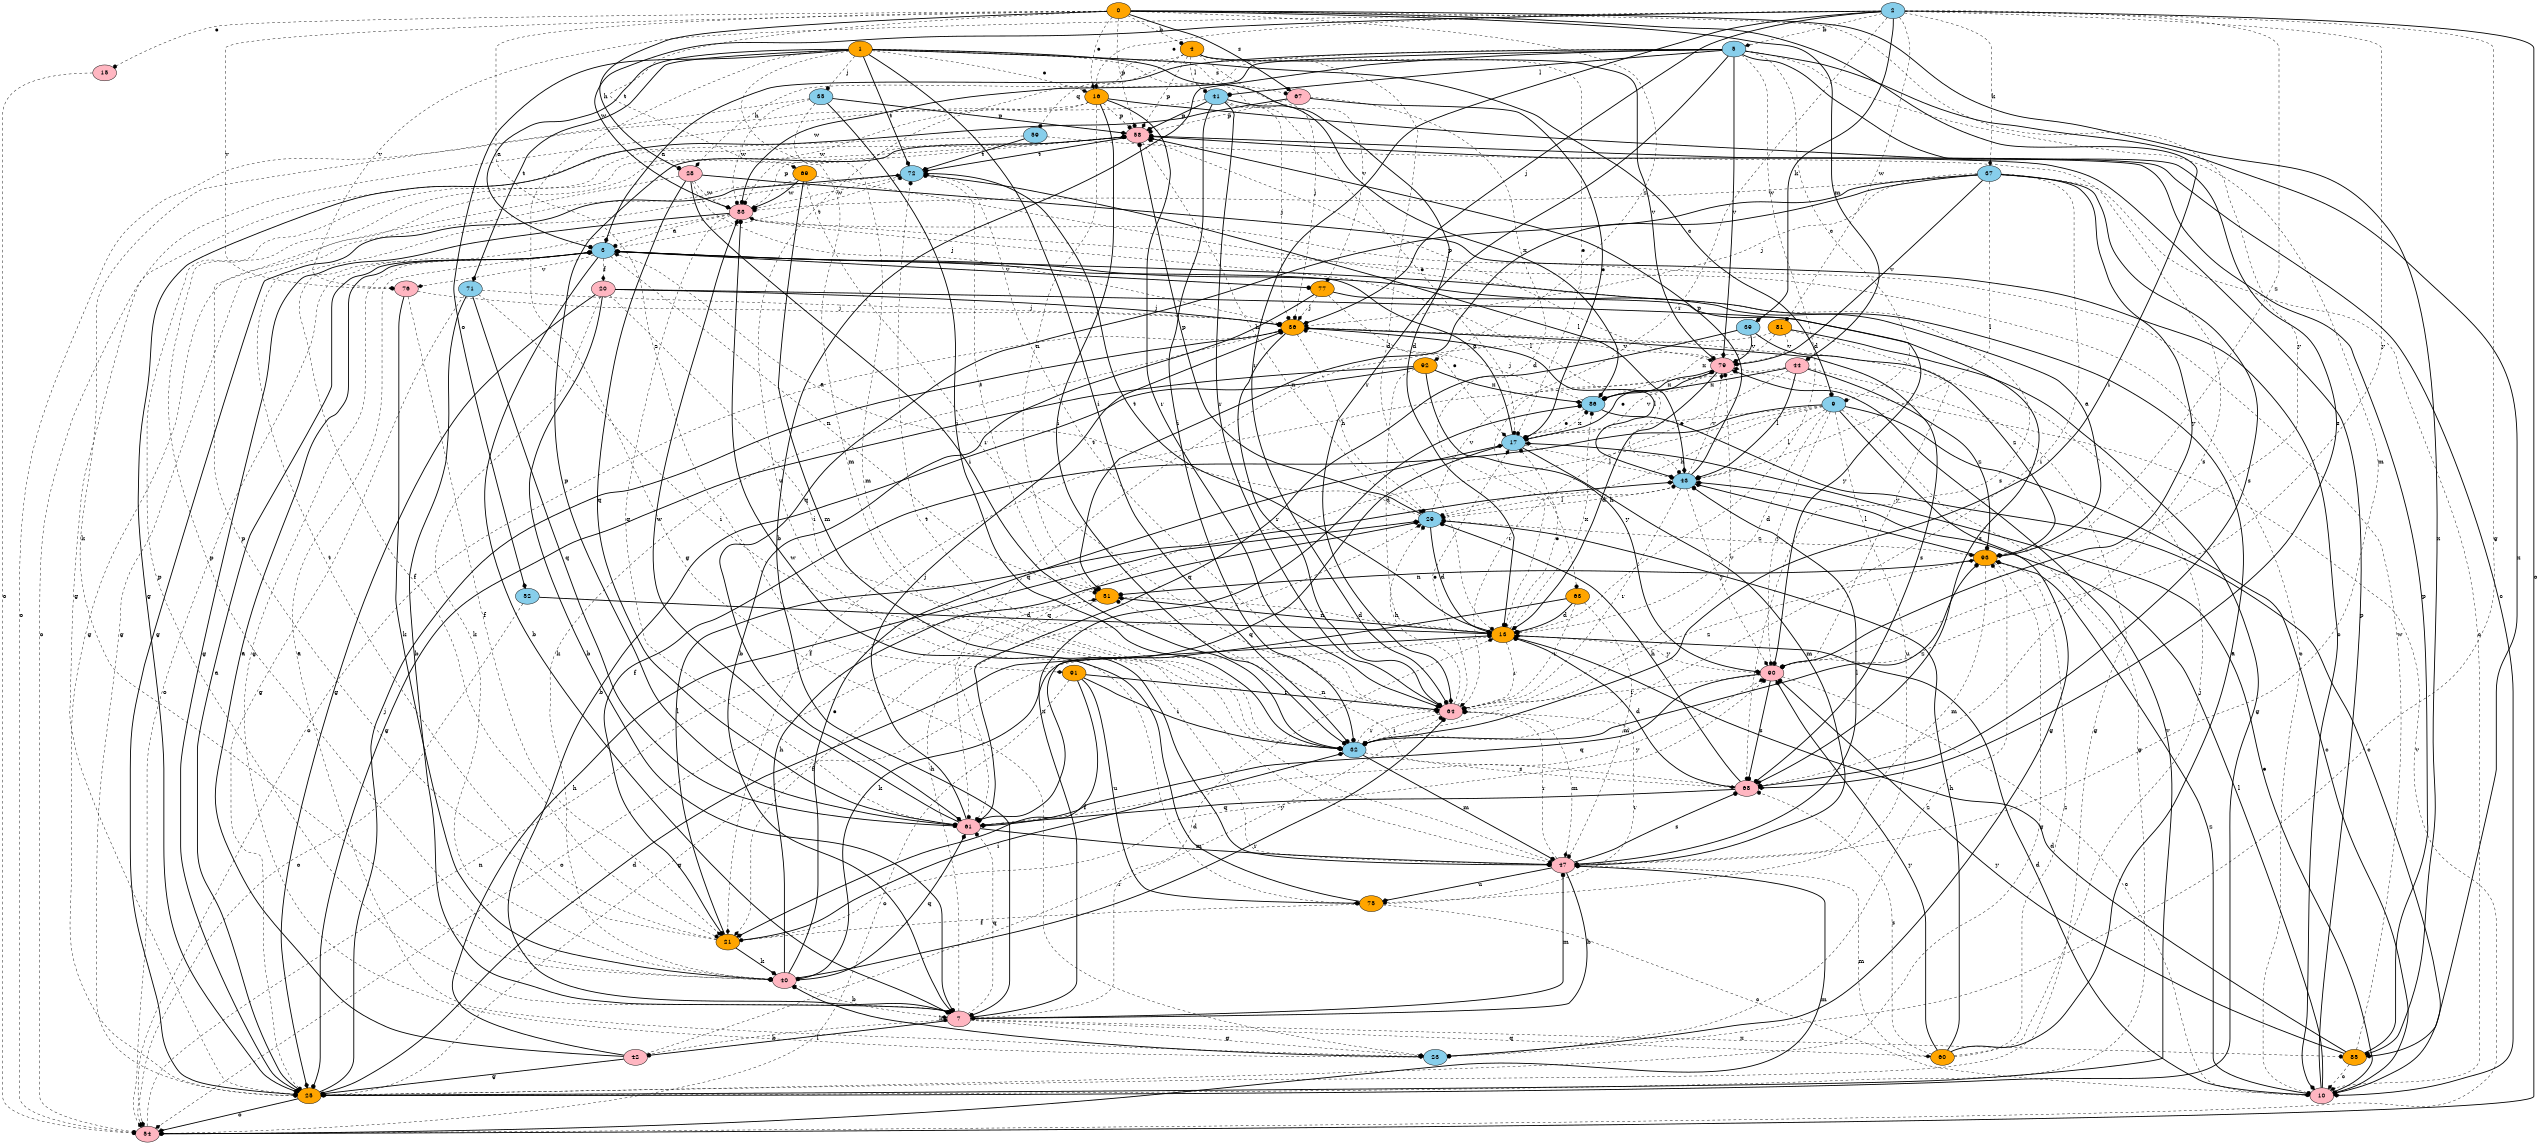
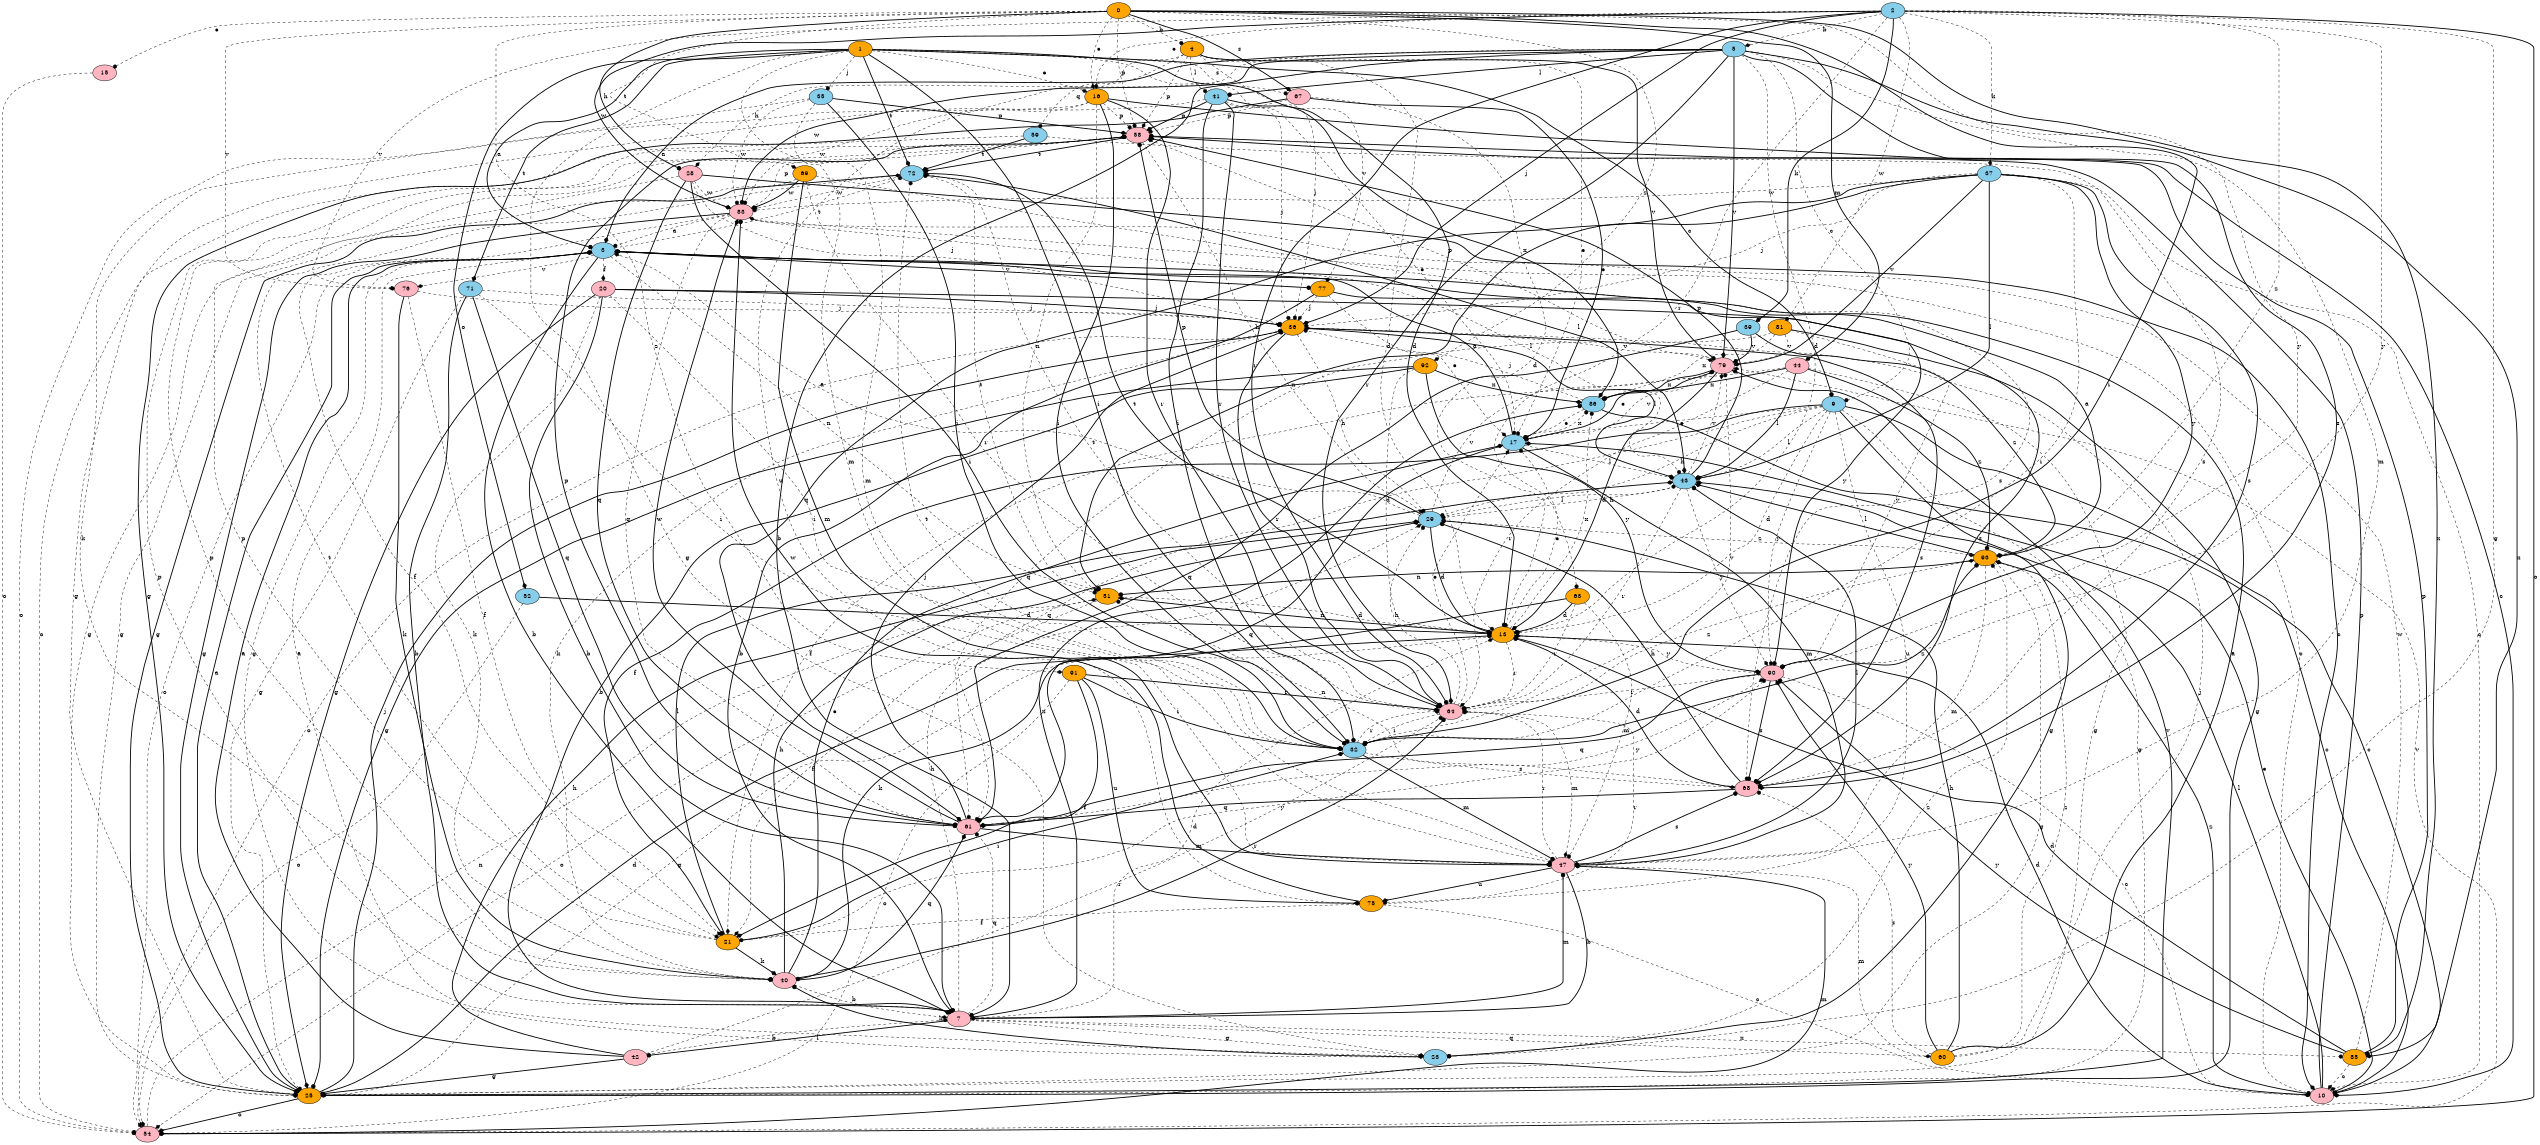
edge "37" -> "43": style dashed -> bold
